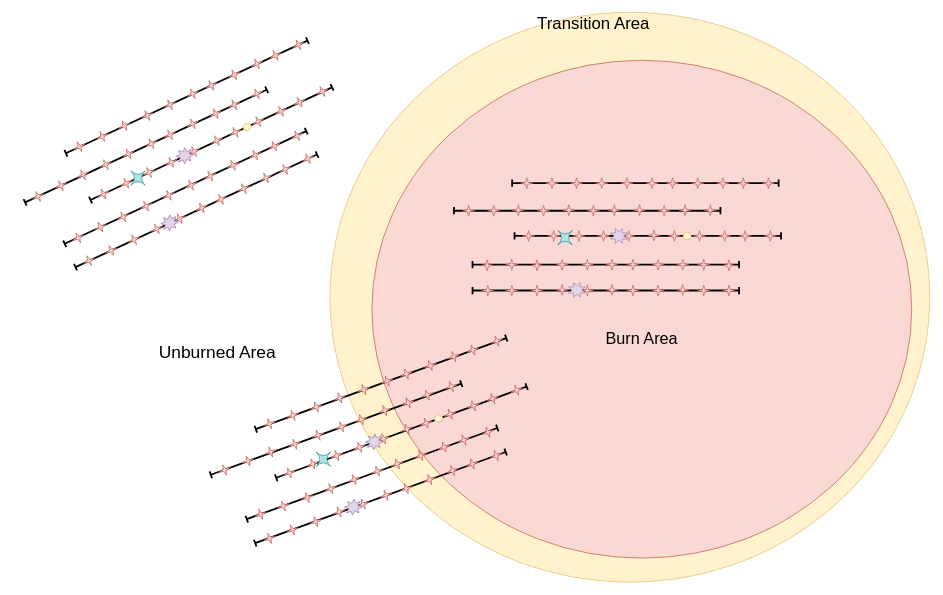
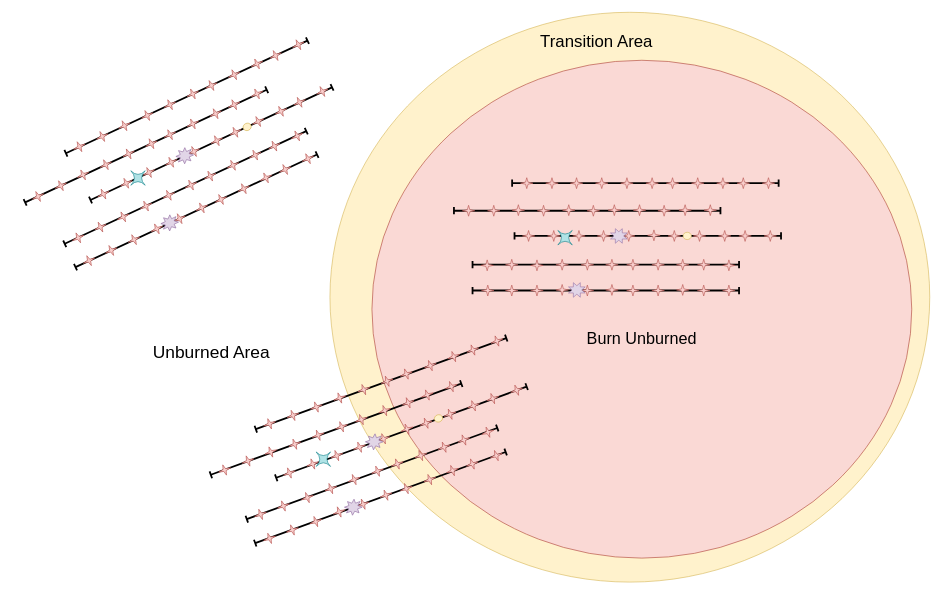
node "Transition Area": moved (593, 23) -> (596, 41)
node "Burn Area": label "Burn Area" -> "Burn Unburned"
node "Unburned Area": moved (217, 352) -> (211, 352)
